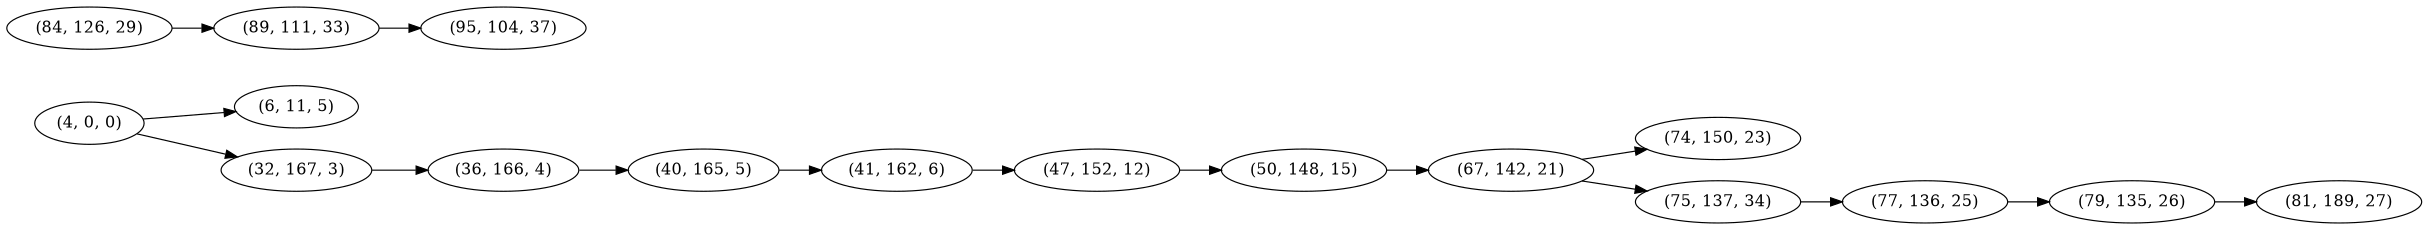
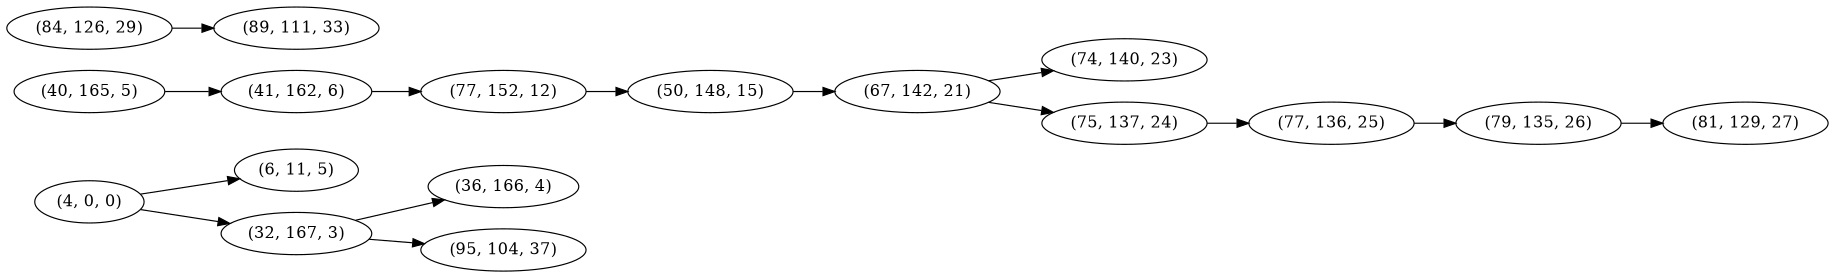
edge "(89, 111, 33)" -> "(95, 104, 37)": now "(32, 167, 3)" -> "(95, 104, 37)"
node "(74, 150, 23)": label "(74, 150, 23)" -> "(74, 140, 23)"
edge "(36, 166, 4)" -> "(40, 165, 5)": removed
node "(47, 152, 12)": label "(47, 152, 12)" -> "(77, 152, 12)"
node "(75, 137, 34)": label "(75, 137, 34)" -> "(75, 137, 24)"
node "(81, 189, 27)": label "(81, 189, 27)" -> "(81, 129, 27)"
